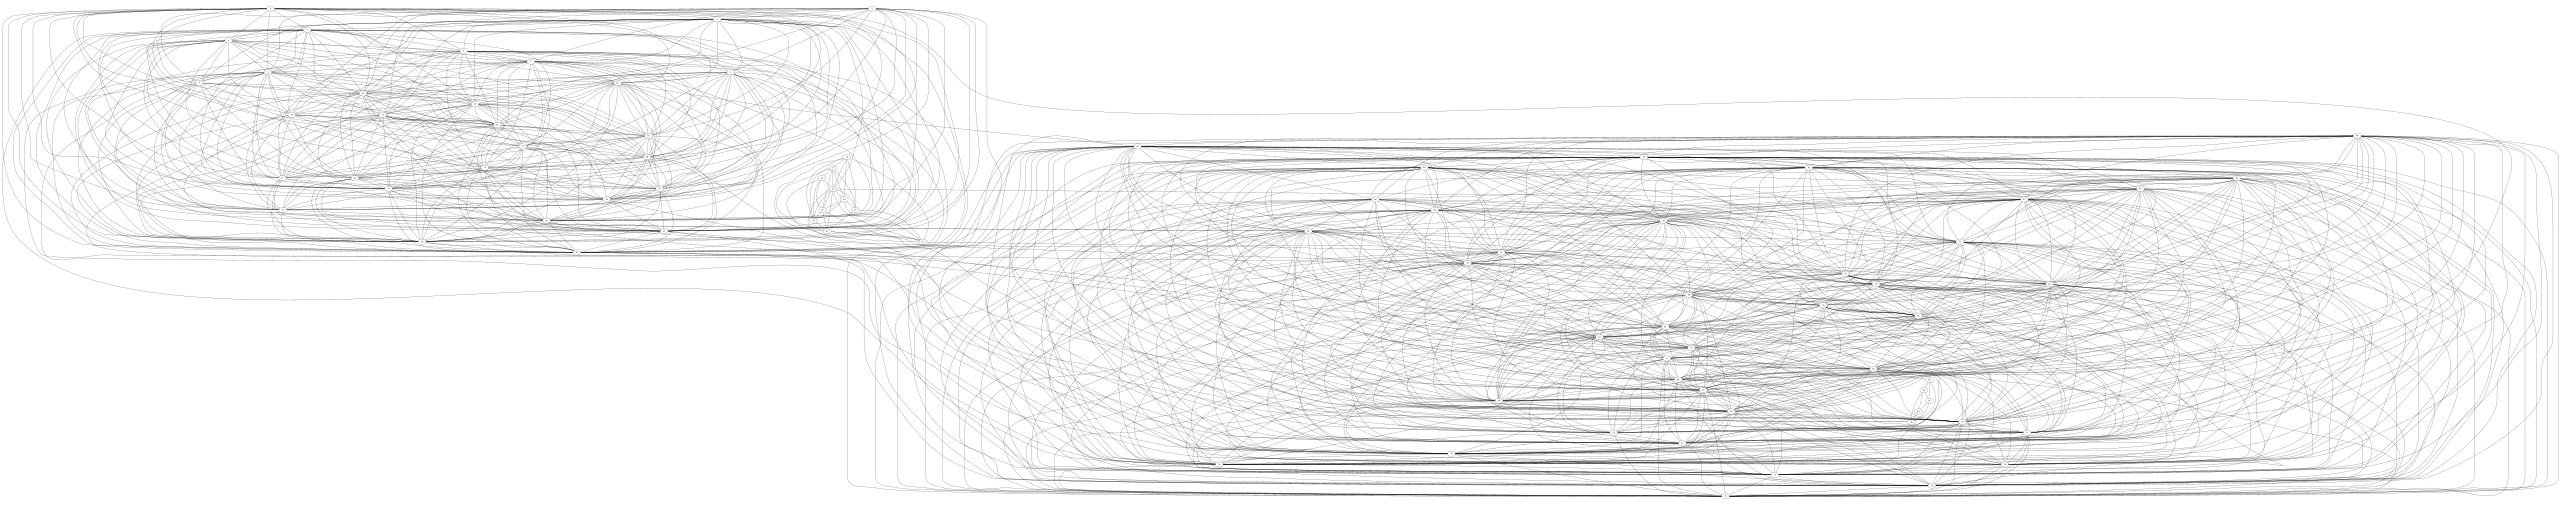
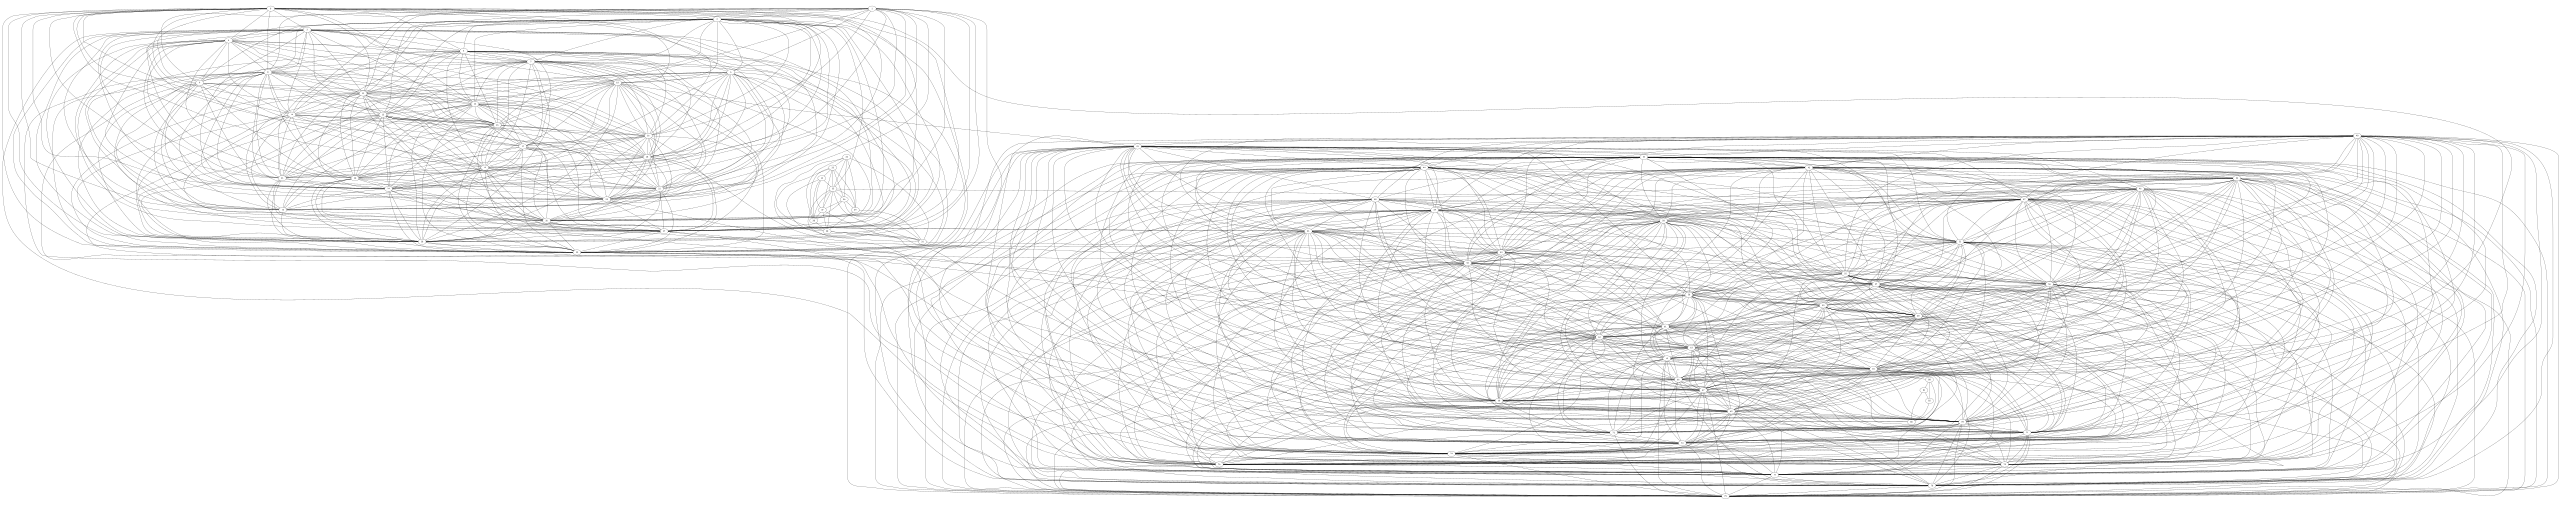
node "83": removed
